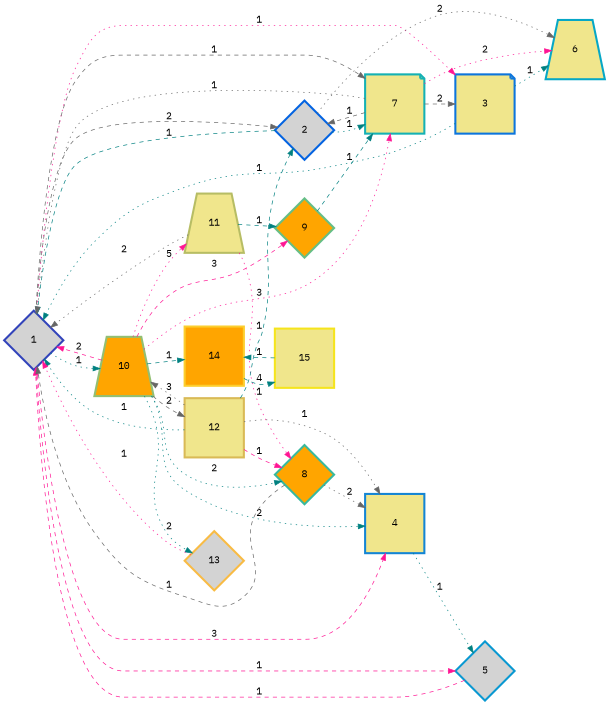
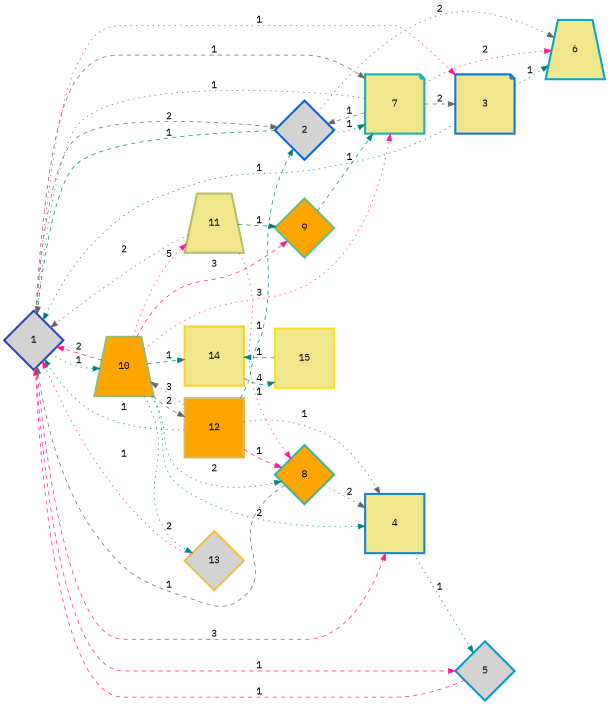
node "14": fillcolor orange -> khaki
node "12": fillcolor khaki -> orange
